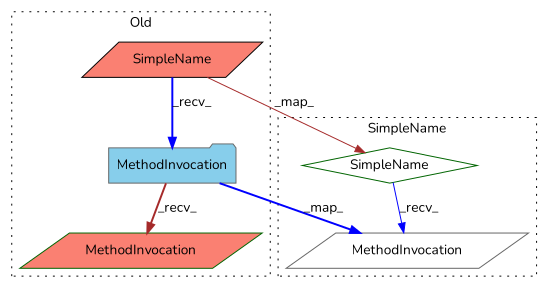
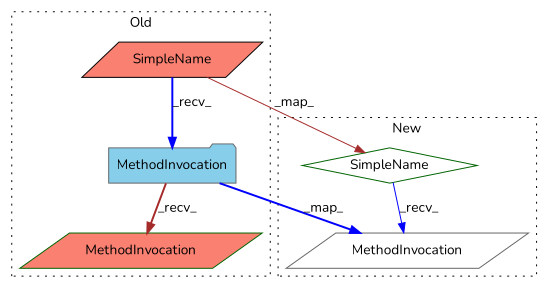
cluster "SimpleName": label "SimpleName" -> "New"
